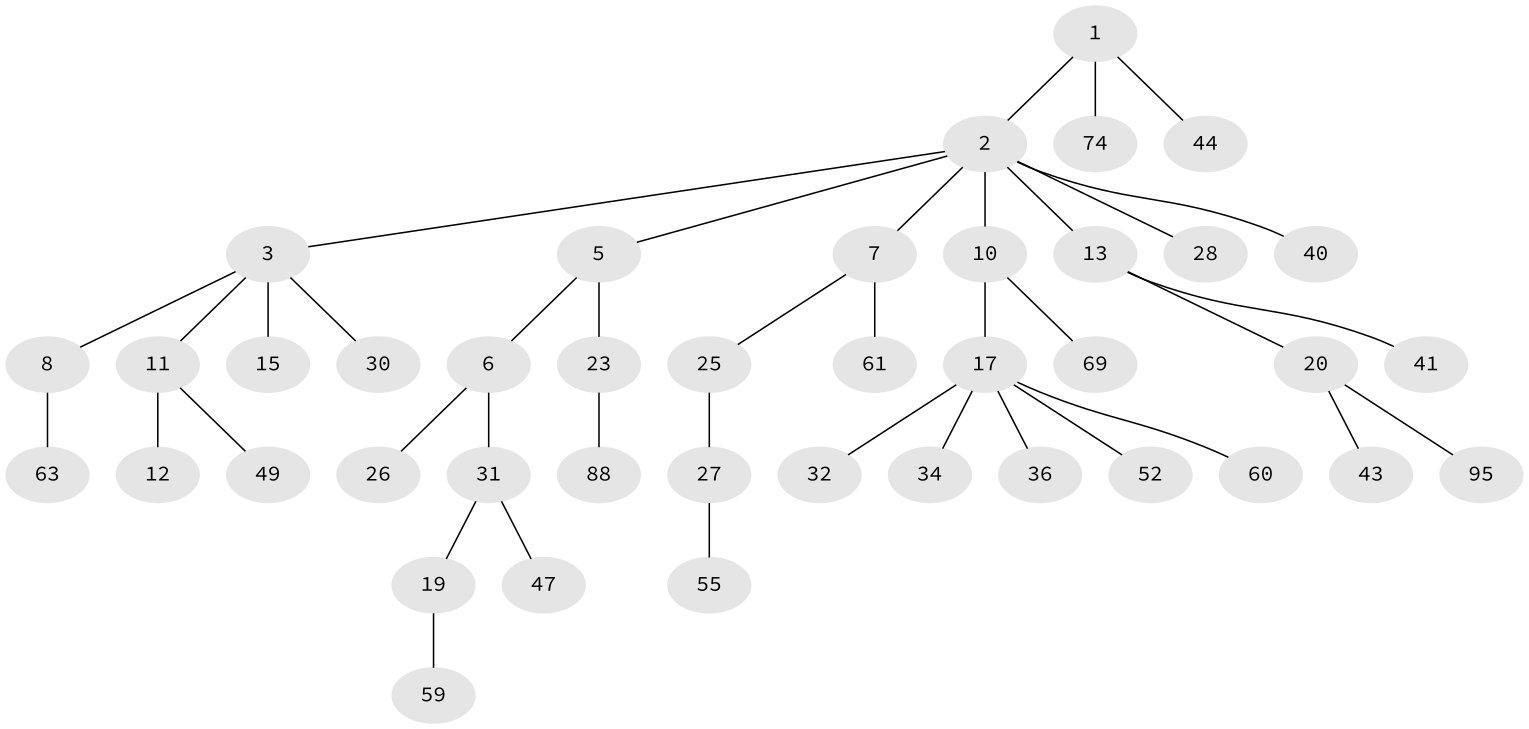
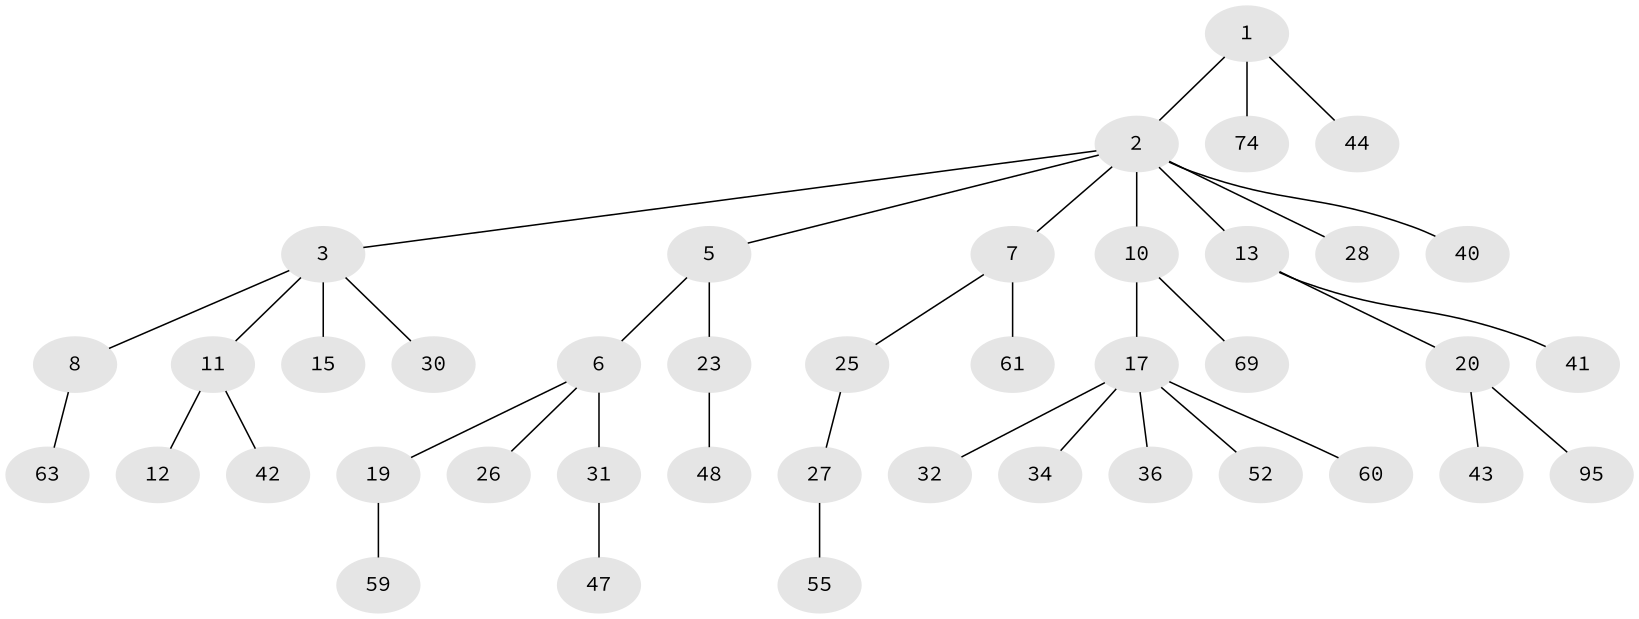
node "49": label "49" -> "42"
node "88": label "88" -> "48"
edge "31" -- "19": now "6" -- "19"
